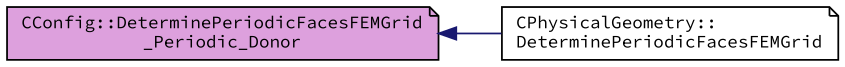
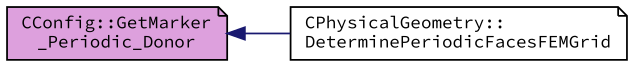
node "CConfig::DeterminePeriodicFacesFEMGrid _Periodic_Donor": label "CConfig::DeterminePeriodicFacesFEMGrid _Periodic_Donor" -> "CConfig::GetMarker _Periodic_Donor"
